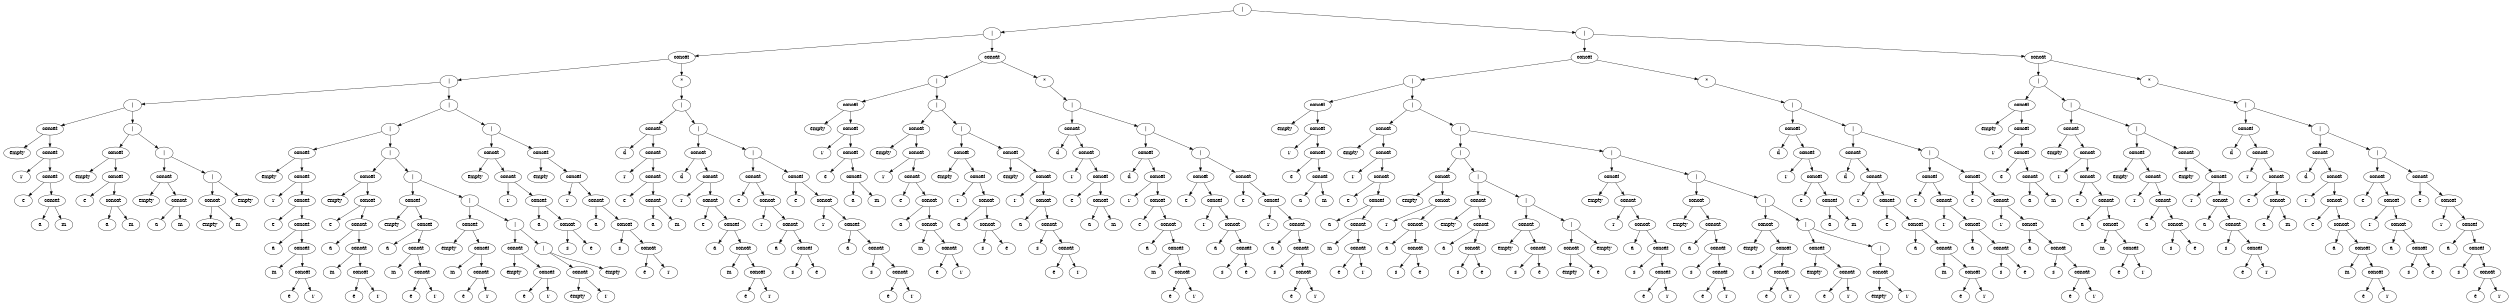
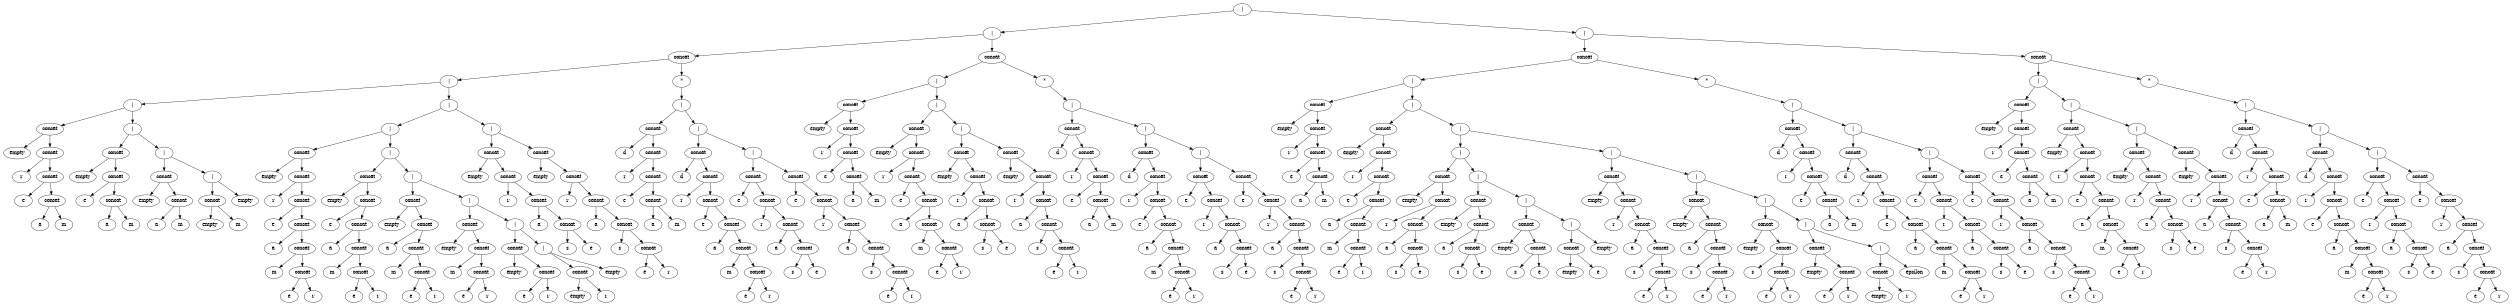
node "epsilon": added
